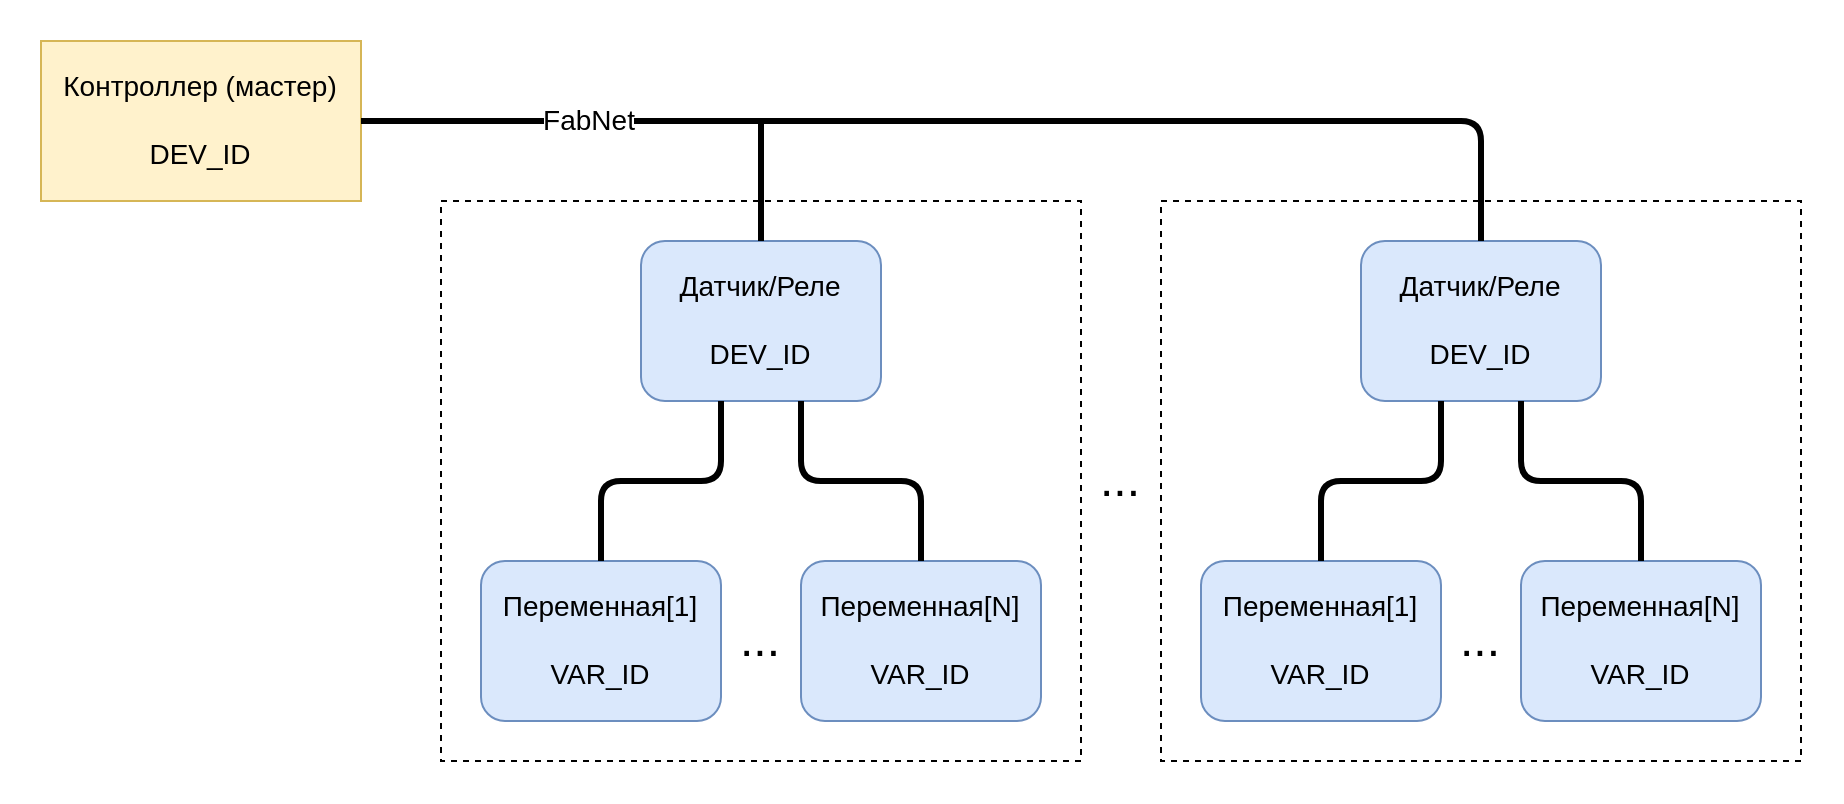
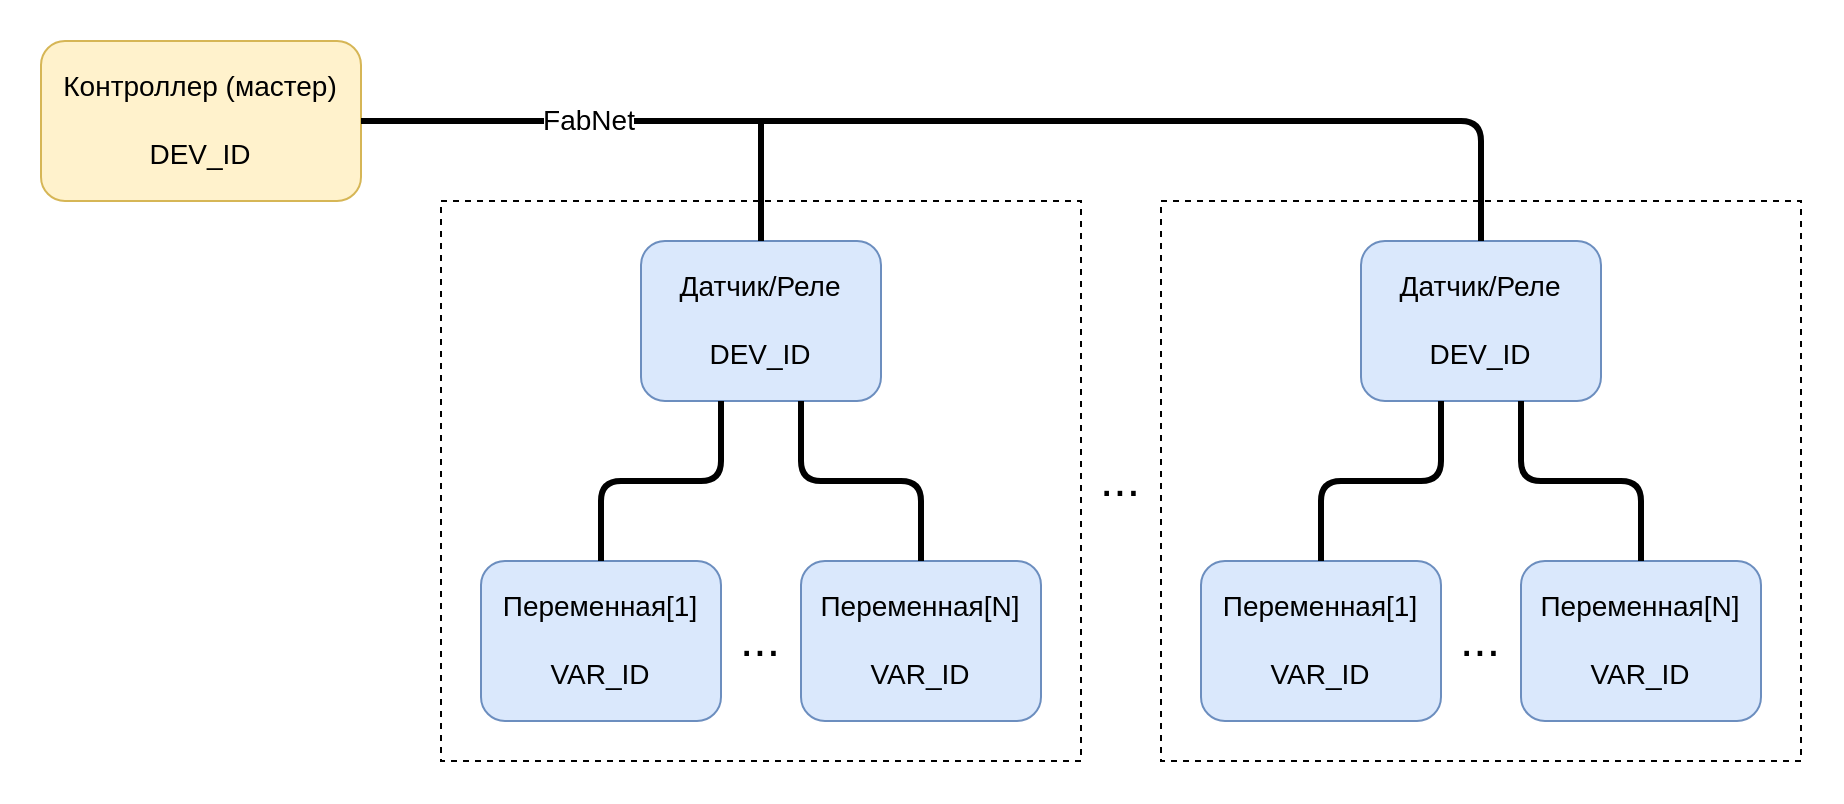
node "Контроллер (мастер) DEV_ID": shape rectangle -> rounded rectangle
